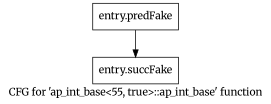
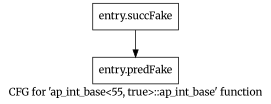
edge "entry.predFake" -> "entry.succFake": reversed
